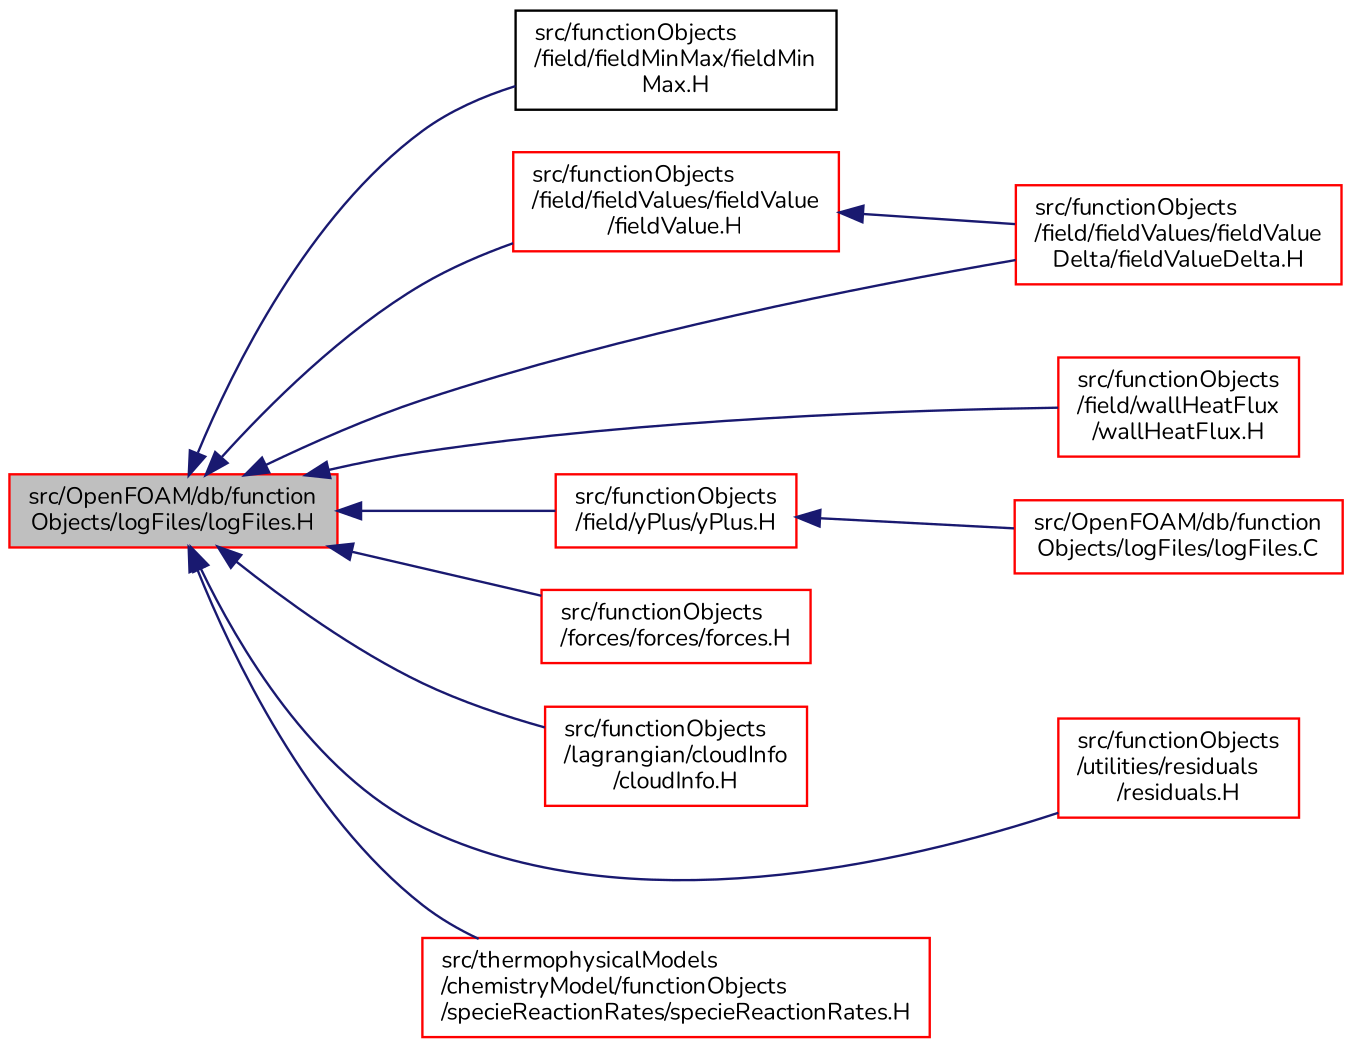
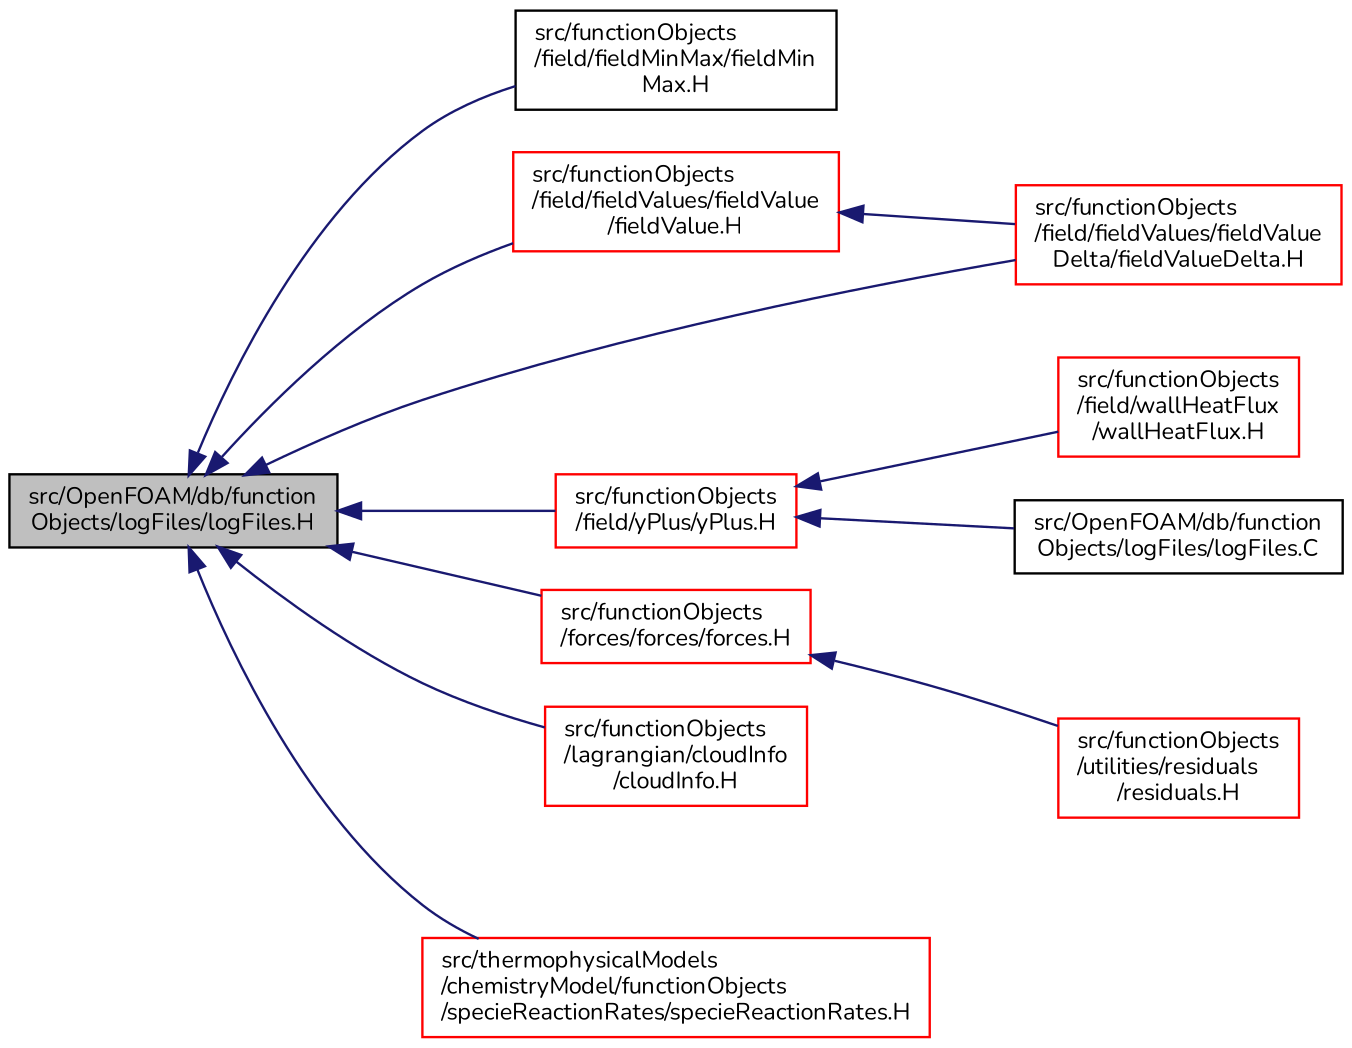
edge "src/functionObjects /field/wallHeatFlux /wallHeatFlux.H" -> "src/OpenFOAM/db/function Objects/logFiles/logFiles.H": now "src/functionObjects /field/wallHeatFlux /wallHeatFlux.H" -> "src/functionObjects /field/yPlus/yPlus.H"
node "src/OpenFOAM/db/function Objects/logFiles/logFiles.H": color red -> black
node "src/OpenFOAM/db/function Objects/logFiles/logFiles.C": color red -> black
edge "src/functionObjects /utilities/residuals /residuals.H" -> "src/OpenFOAM/db/function Objects/logFiles/logFiles.H": now "src/functionObjects /utilities/residuals /residuals.H" -> "src/functionObjects /forces/forces/forces.H"
